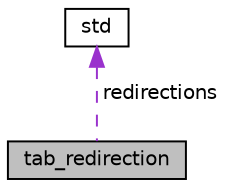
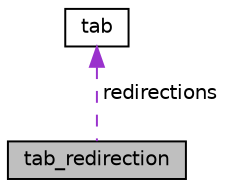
node "std": label "std" -> "tab"
